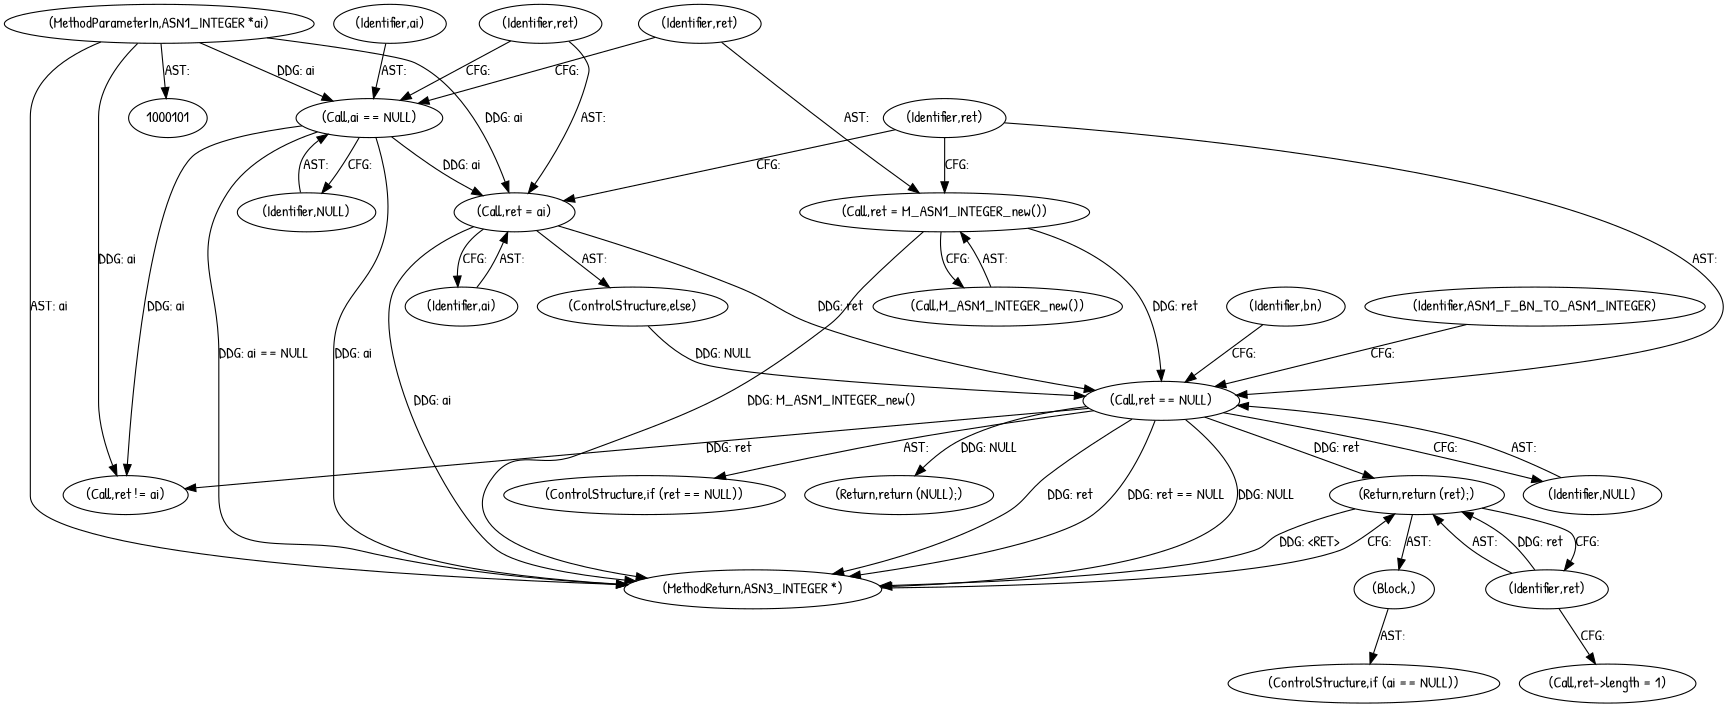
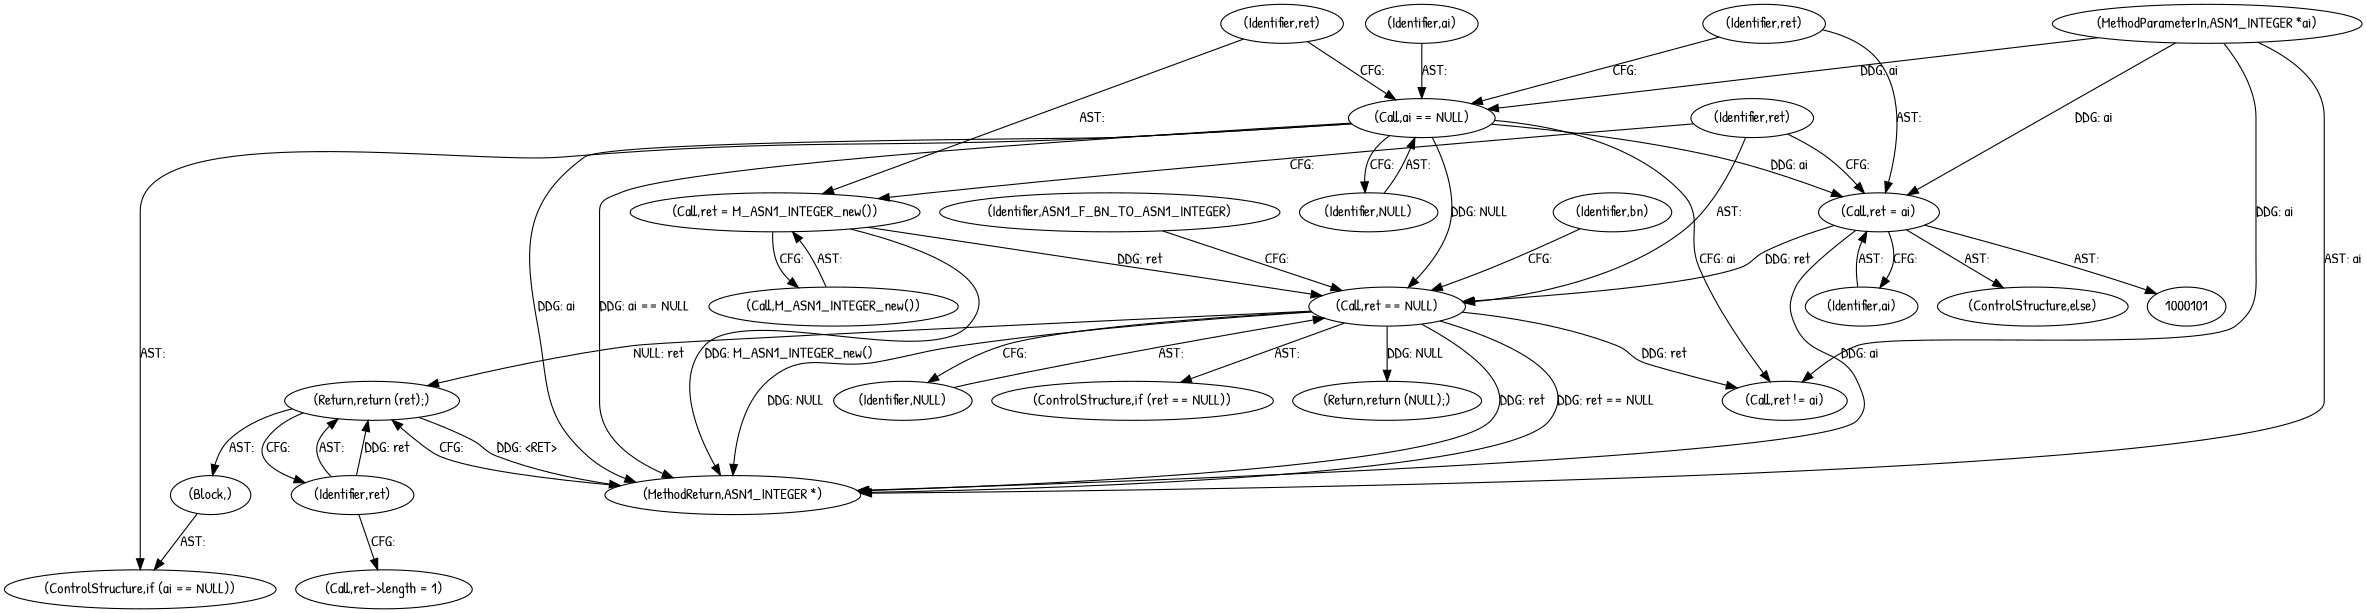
edge "(MethodParameterIn,ASN1_INTEGER *ai)" -> "1000101": now "(Call,ret = ai)" -> "1000101"
edge "(Call,ai == NULL)" -> "(ControlStructure,if (ai == NULL))": added, label "AST:"
edge "(Call,ai == NULL)" -> "(Call,ret != ai)": label "DDG: ai" -> "CFG: ai"
edge "(ControlStructure,else)" -> "(Call,ret == NULL)": now "(Call,ai == NULL)" -> "(Call,ret == NULL)"
edge "(Call,ret == NULL)" -> "(Return,return (ret);)": label "DDG: ret" -> "NULL: ret"
node "(MethodReturn,ASN3_INTEGER *)": label "(MethodReturn,ASN3_INTEGER *)" -> "(MethodReturn,ASN1_INTEGER *)"
